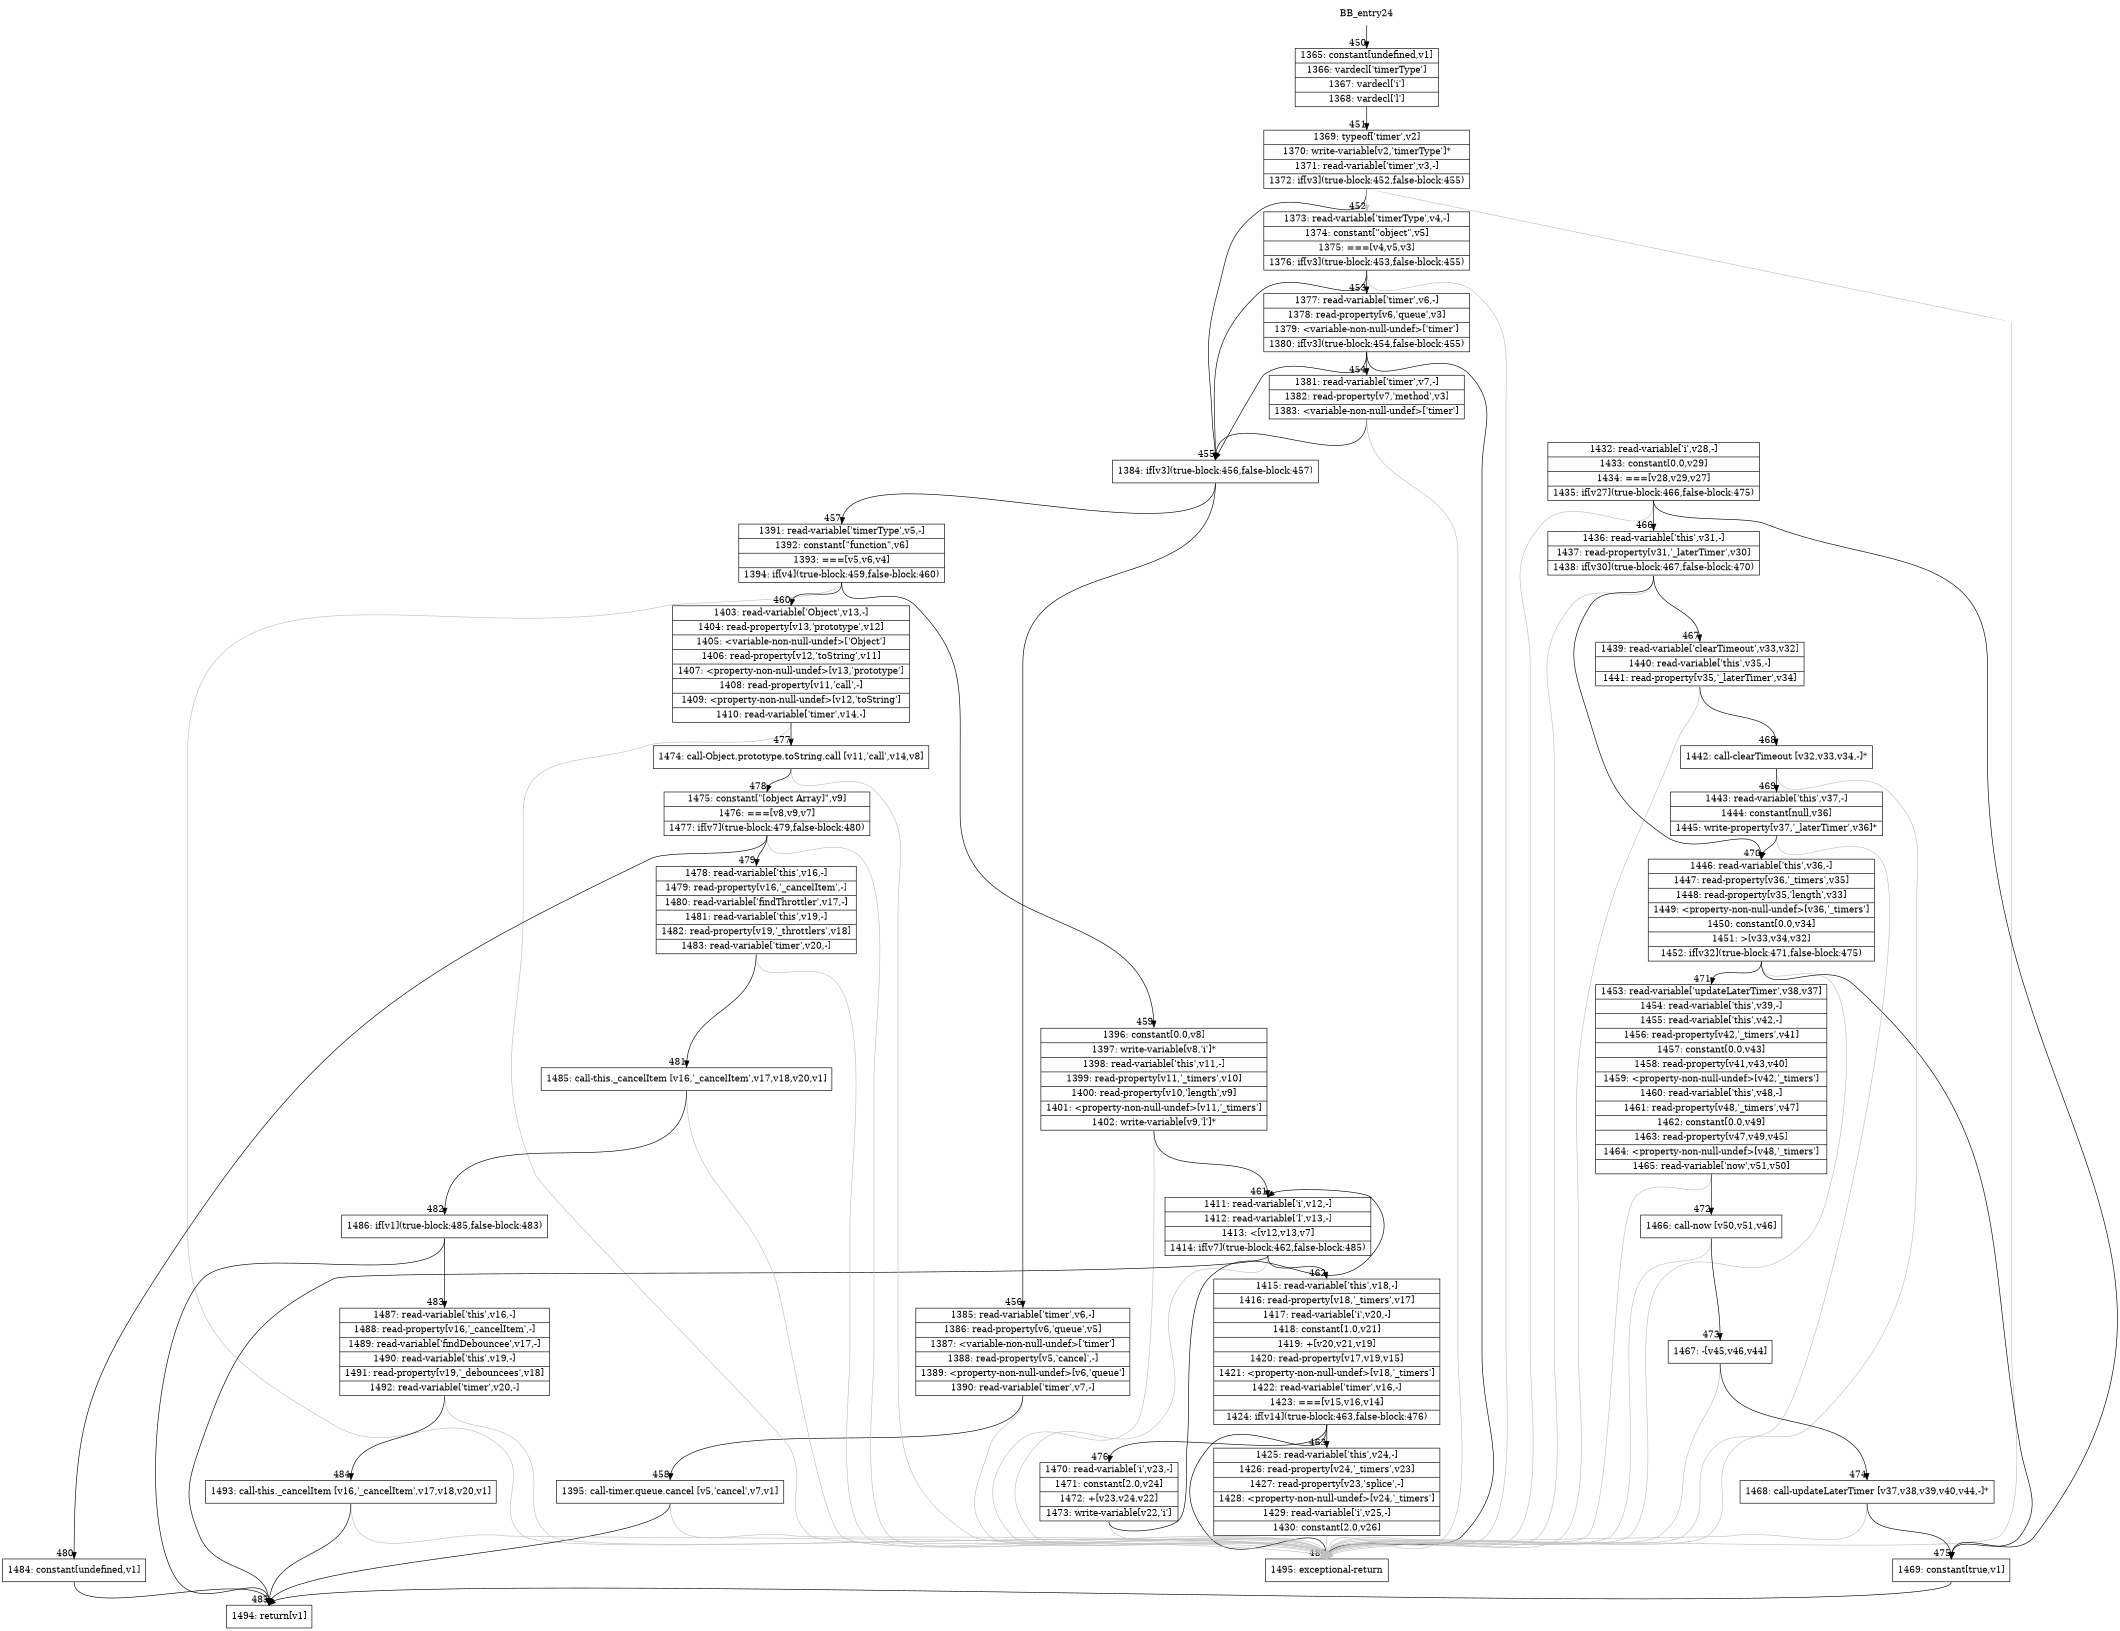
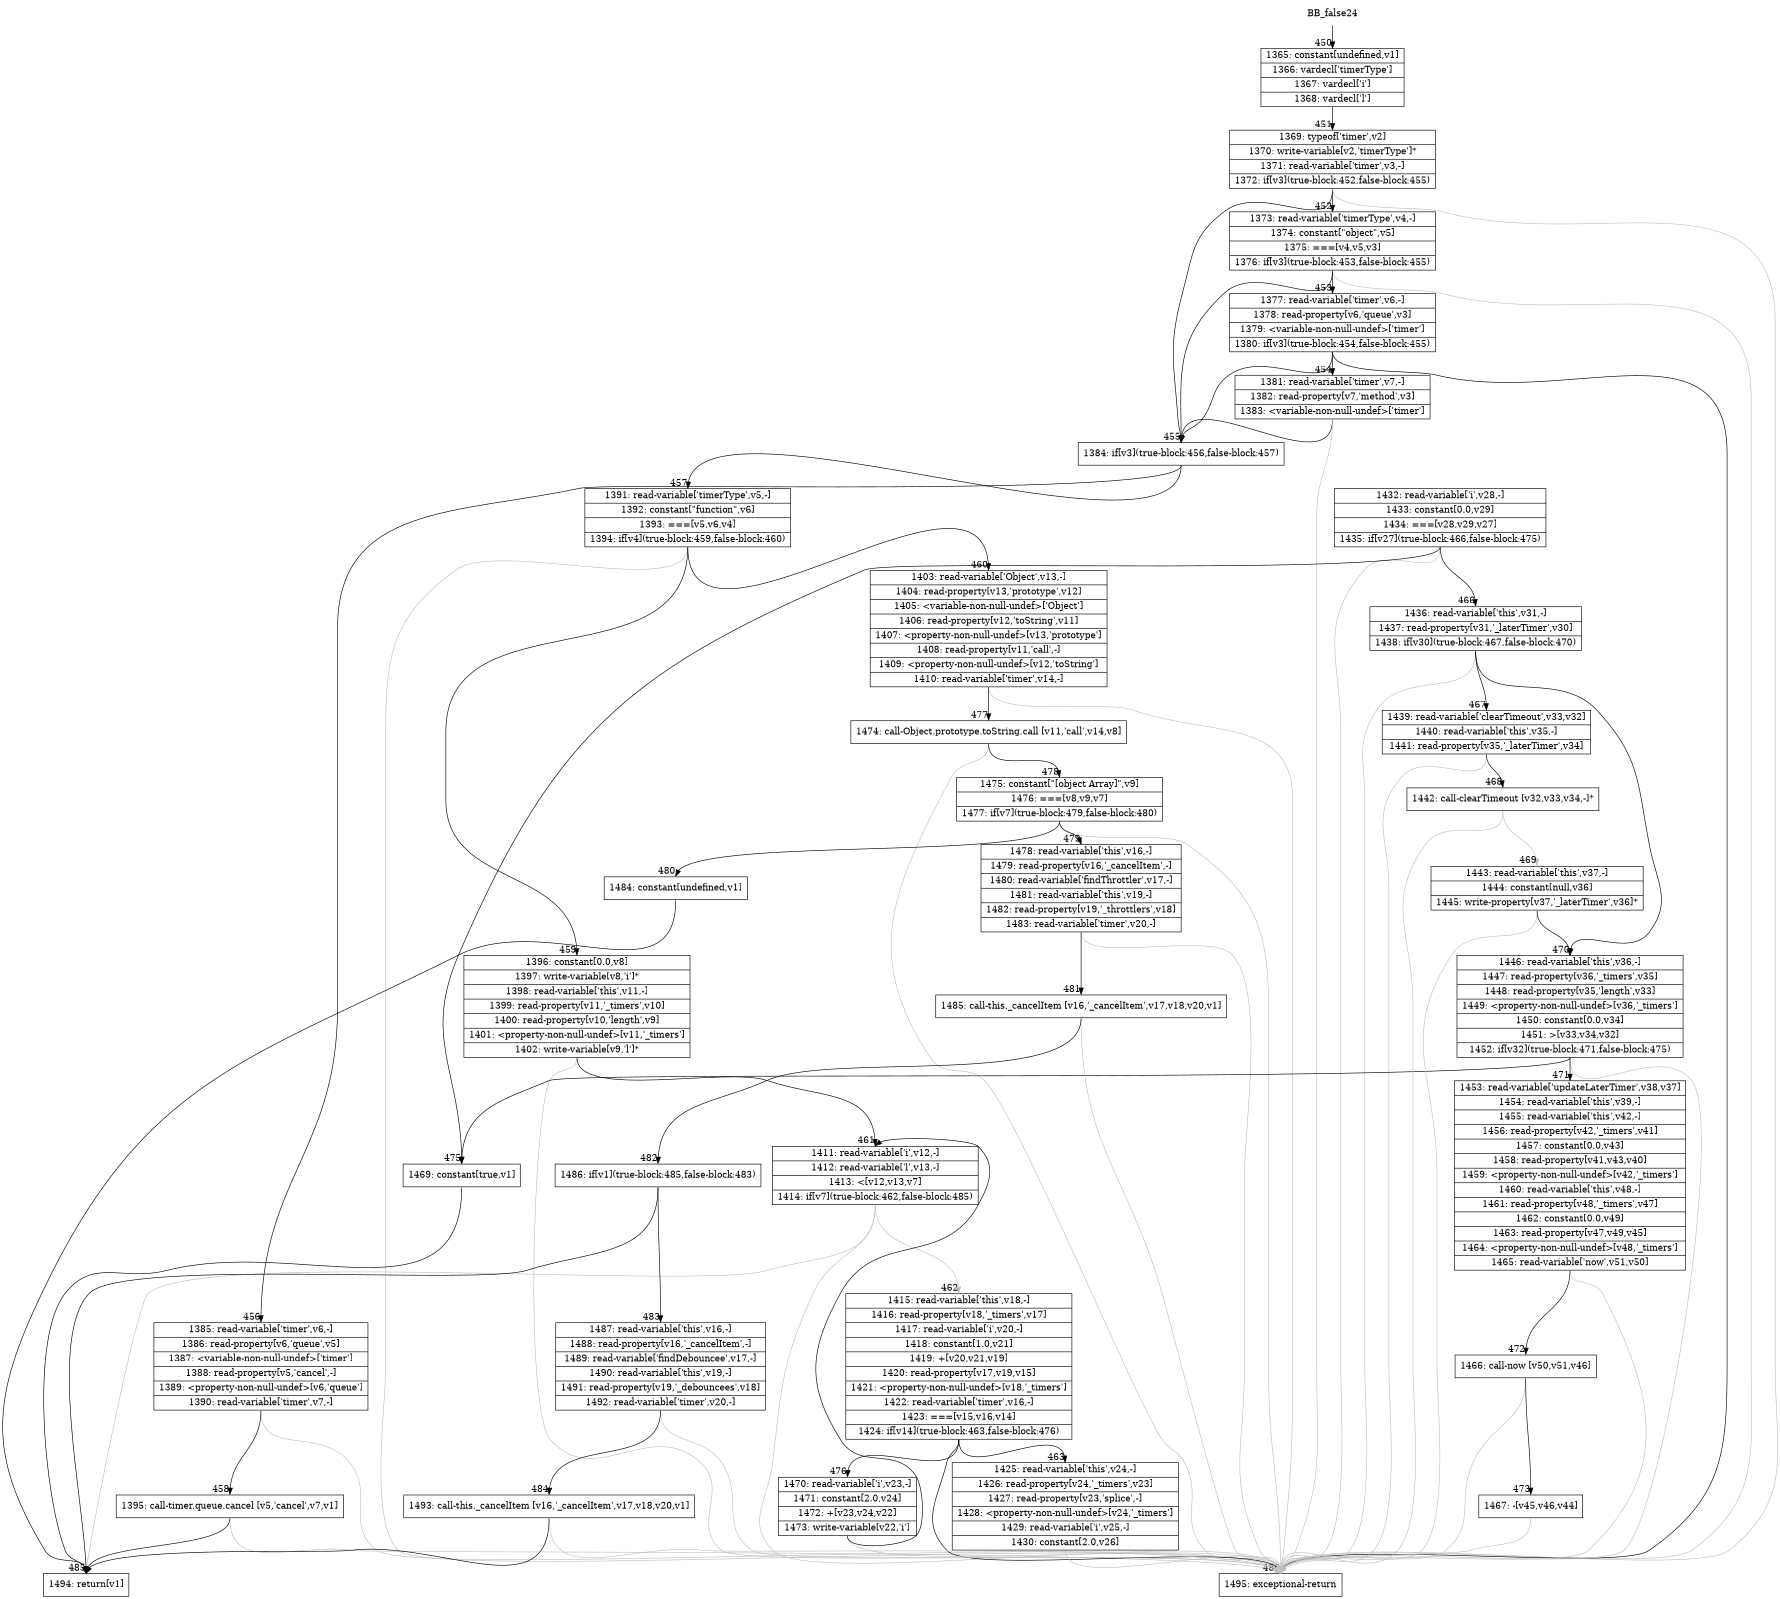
node "BB_entry24": label "BB_entry24" -> "BB_false24"
edge "1369: typeof['timer',v2]" -> "1373: read-variable['timerType',v4,-]": color gray -> black
edge "1442: call-clearTimeout [v32,v33,v34,-]*" -> "1443: read-variable['this',v37,-]": color black -> gray
edge "1411: read-variable['i',v12,-]" -> "1415: read-variable['this',v18,-]": color black -> gray
edge "1411: read-variable['i',v12,-]" -> "1494: return[v1]": color black -> gray
node "1468: call-updateLaterTimer [v37,v38,v39,v40,v44,-]*": removed
